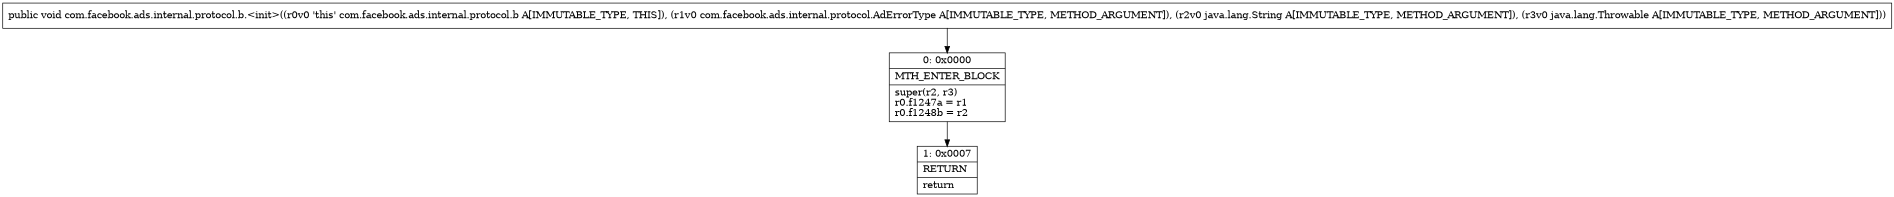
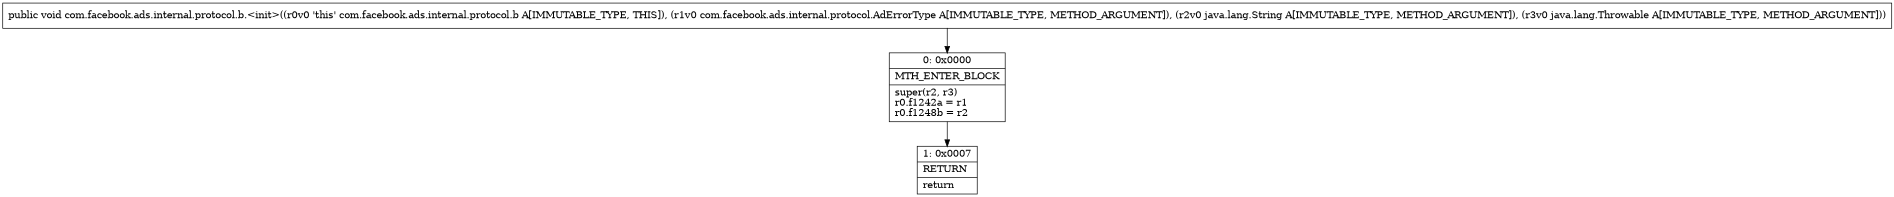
node "0: 0x0000": text "r0.f1247a = r1" -> "r0.f1242a = r1"
